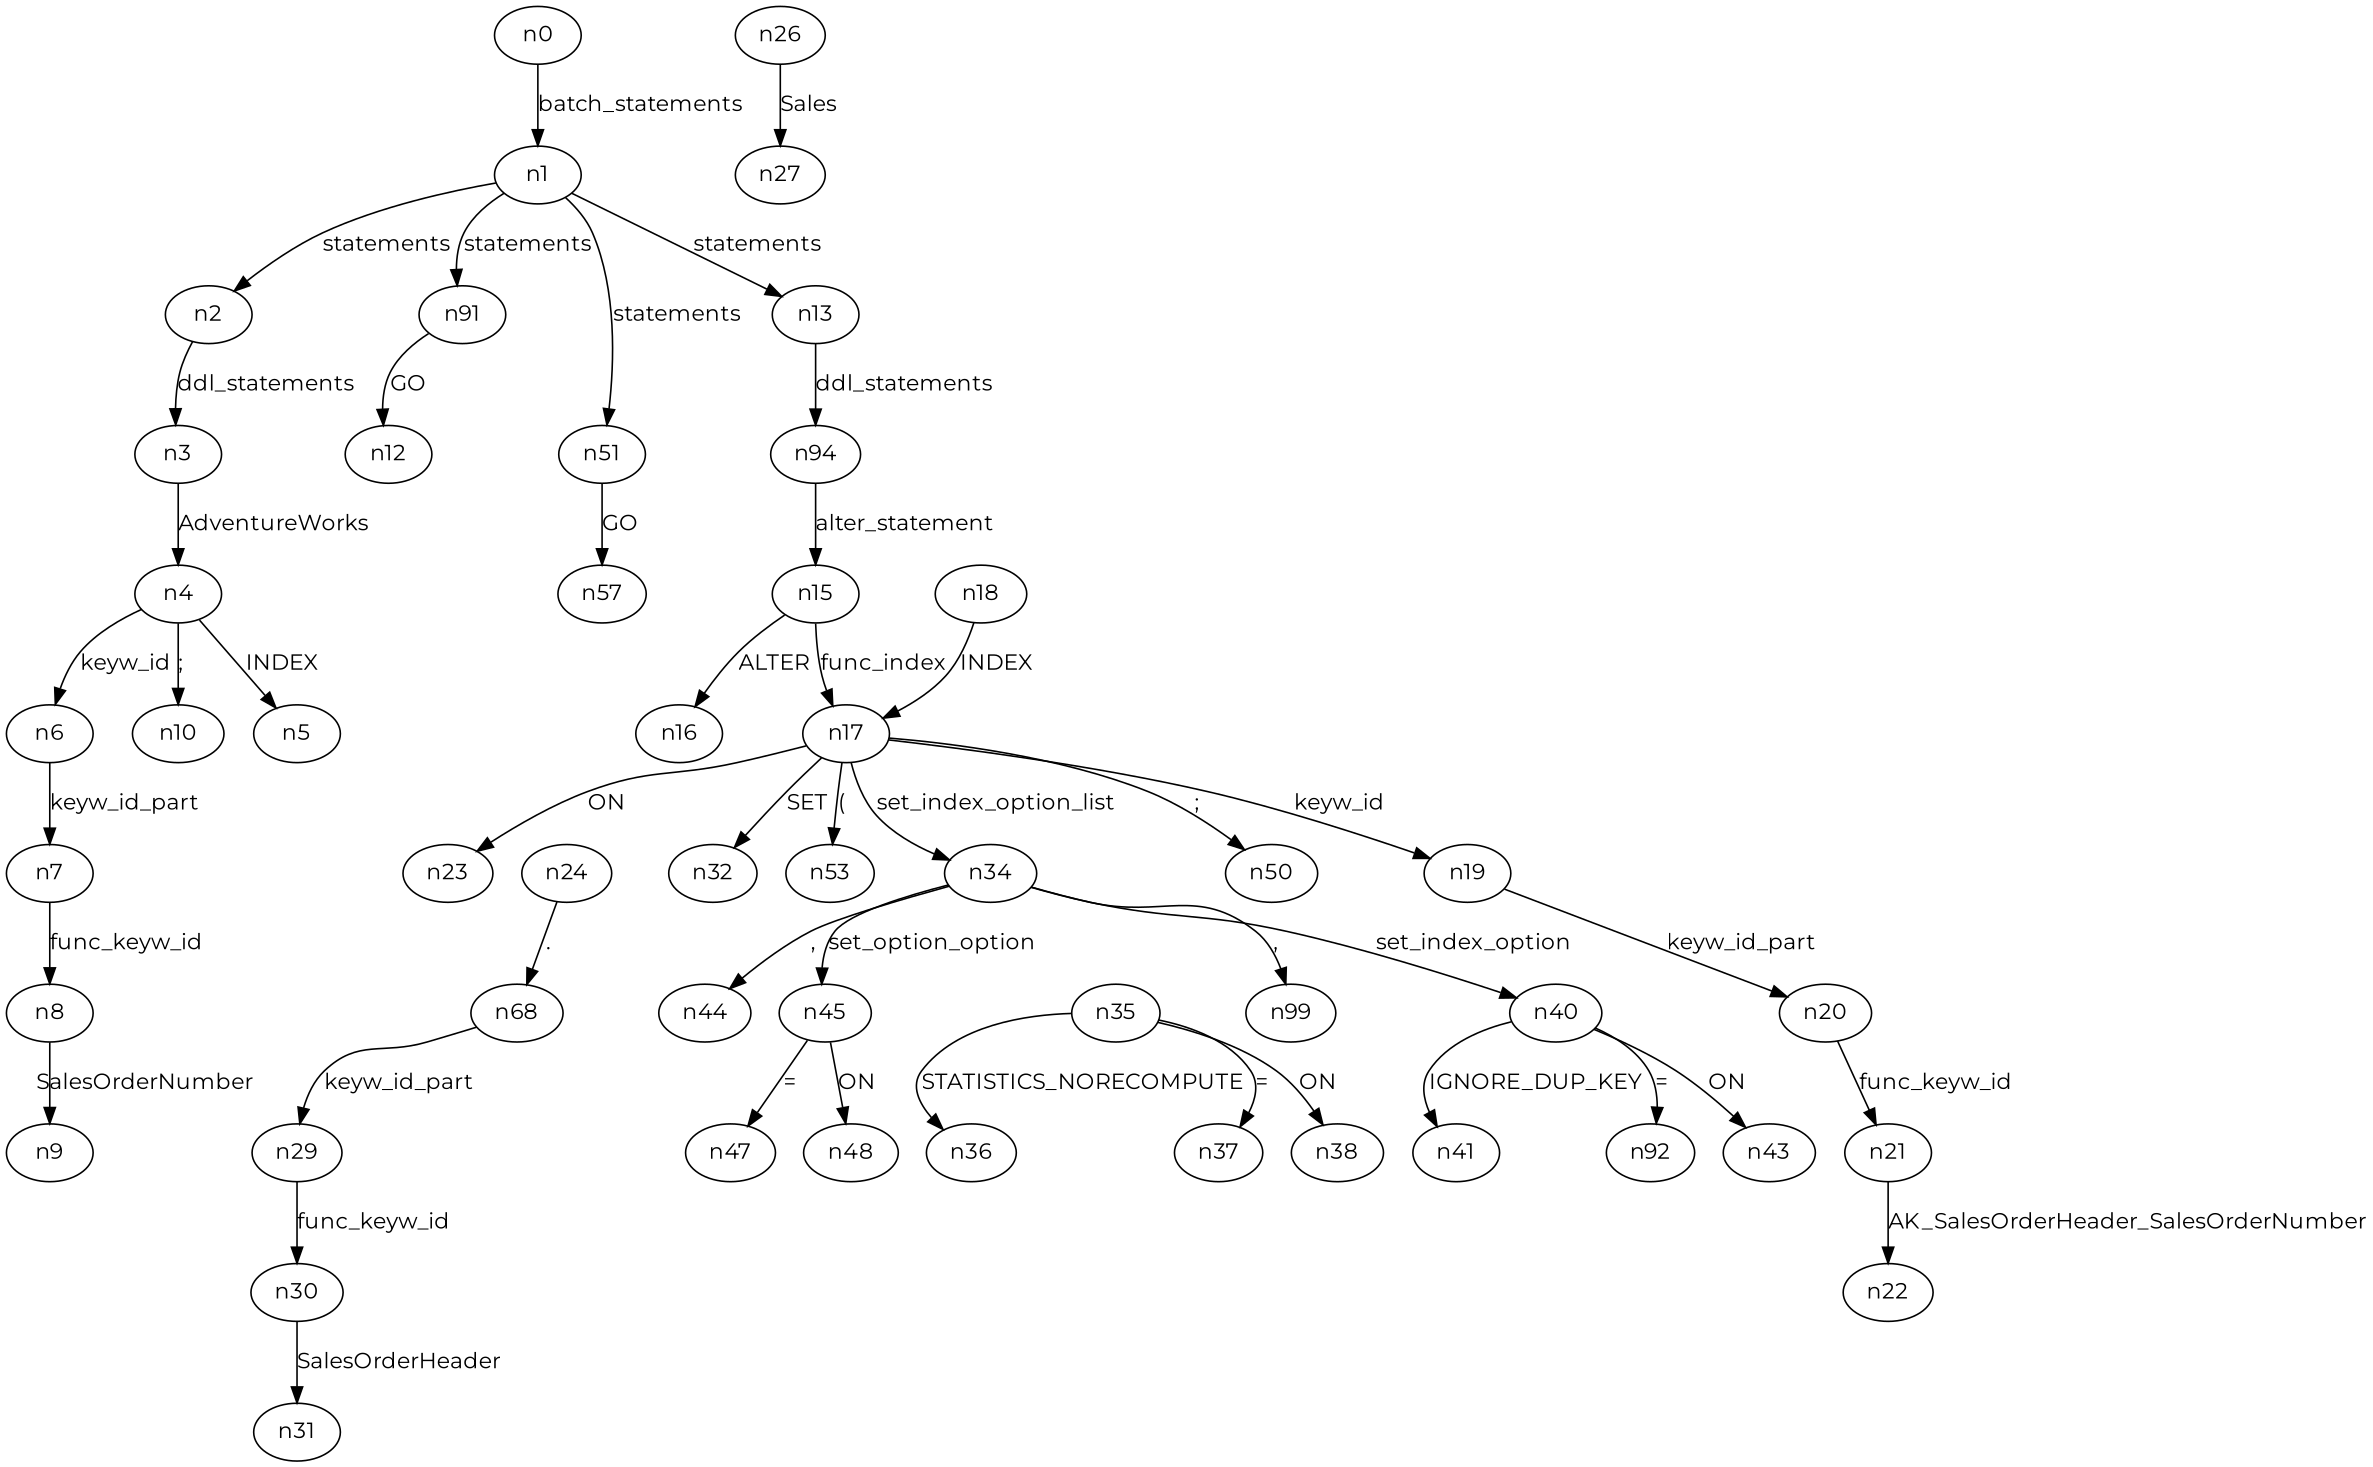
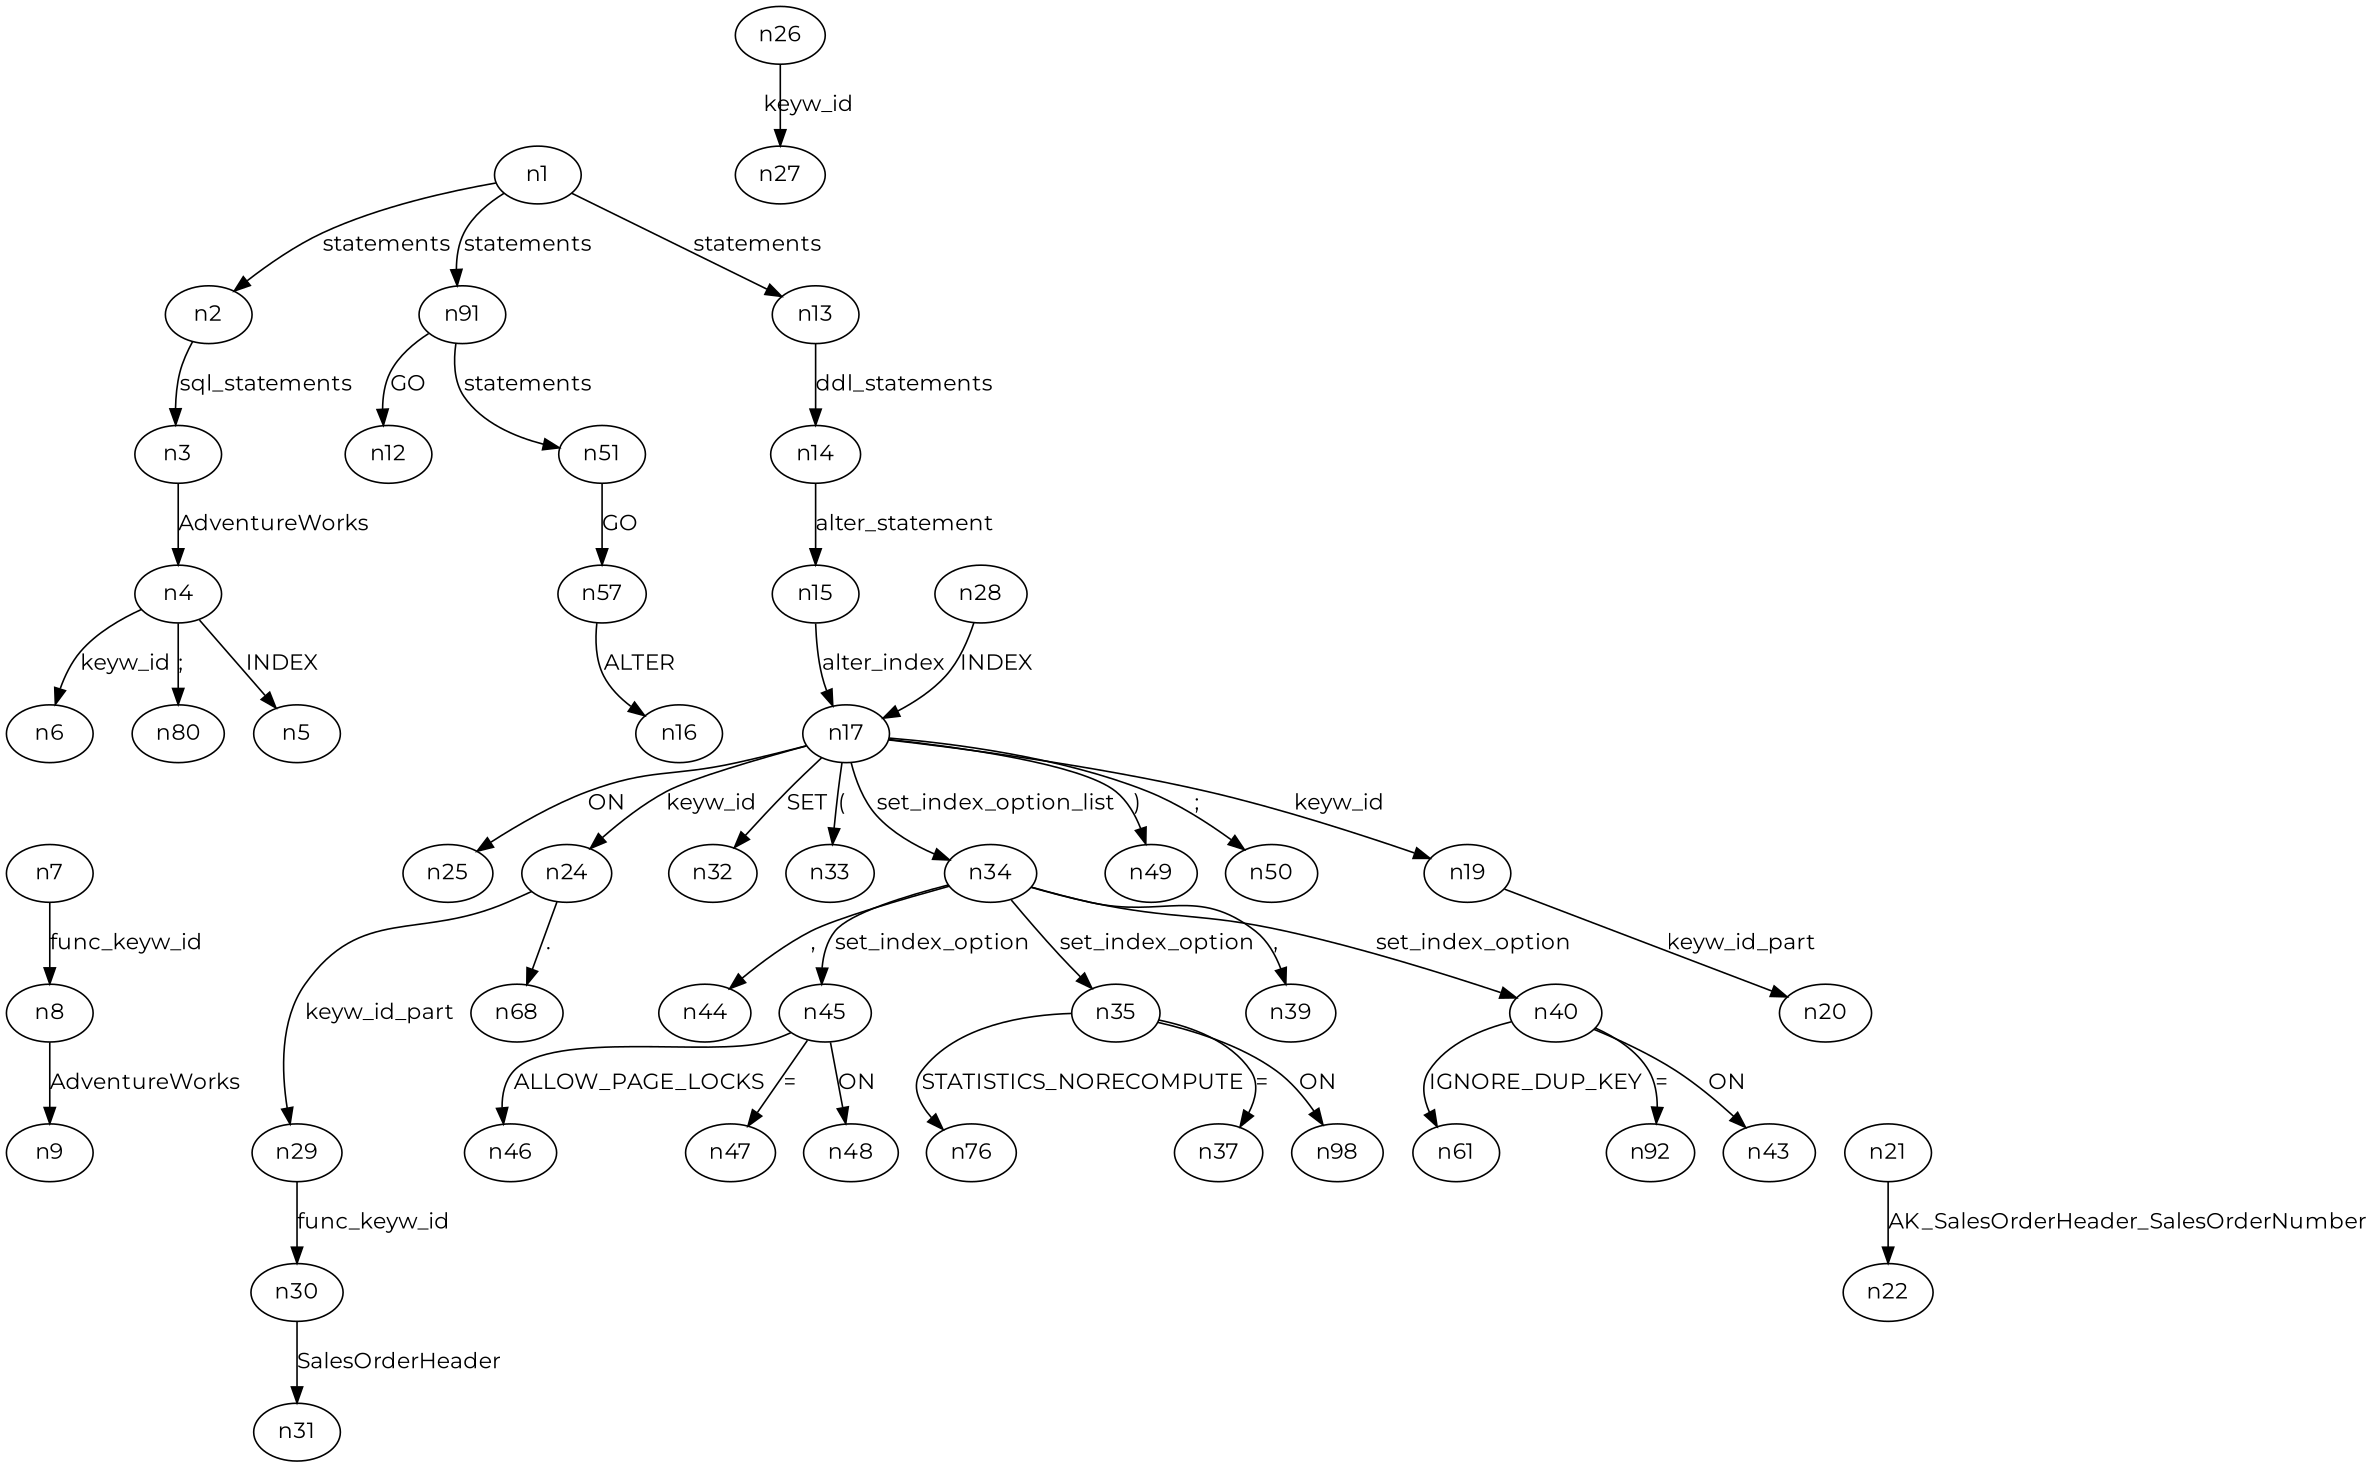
node "n0": removed
edge "n26" -> "n27": label "Sales" -> "keyw_id"
edge "n1" -> "n51": now "n91" -> "n51"
edge "n2" -> "n3": label "ddl_statements" -> "sql_statements"
node "n94": label "n94" -> "n14"
node "n18": label "n18" -> "n28"
edge "n15" -> "n16": now "n57" -> "n16"
edge "n15" -> "n17": label "func_index" -> "alter_index"
node "n10": label "n10" -> "n80"
edge "n17" -> "n24": added, label "keyw_id"
edge "n6" -> "n7": removed, label "keyw_id_part"
node "n23": label "n23" -> "n25"
node "n53": label "n53" -> "n33"
node "n49": added
edge "n34" -> "n35": added, label "set_index_option"
edge "n34" -> "n45": label "set_option_option" -> "set_index_option"
node "n99": label "n99" -> "n39"
edge "n68" -> "n29": now "n24" -> "n29"
edge "n20" -> "n21": removed, label "func_keyw_id"
edge "n8" -> "n9": label "SalesOrderNumber" -> "AdventureWorks"
node "n46": added
node "n36": label "n36" -> "n76"
node "n38": label "n38" -> "n98"
node "n41": label "n41" -> "n61"
